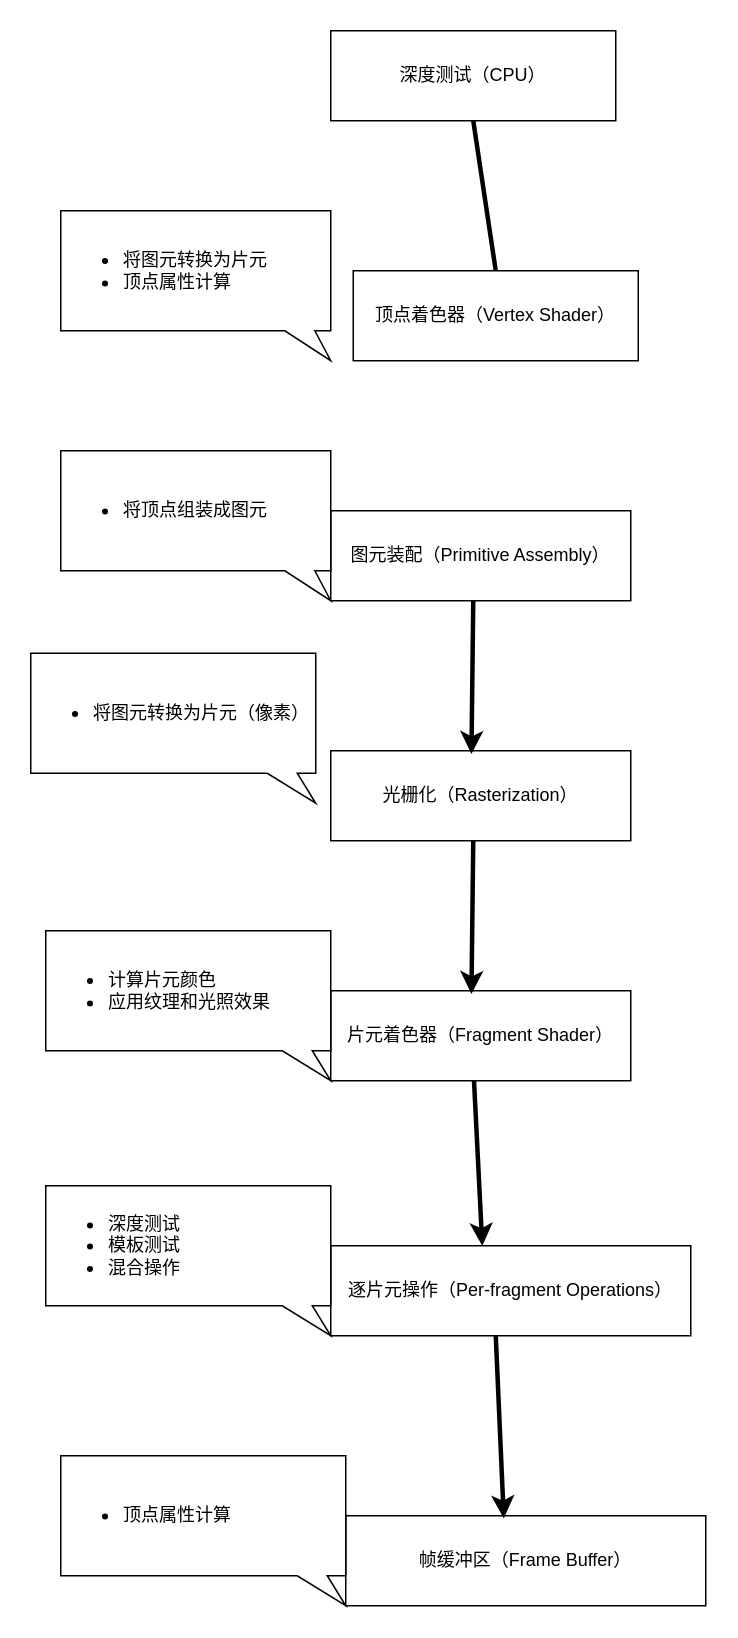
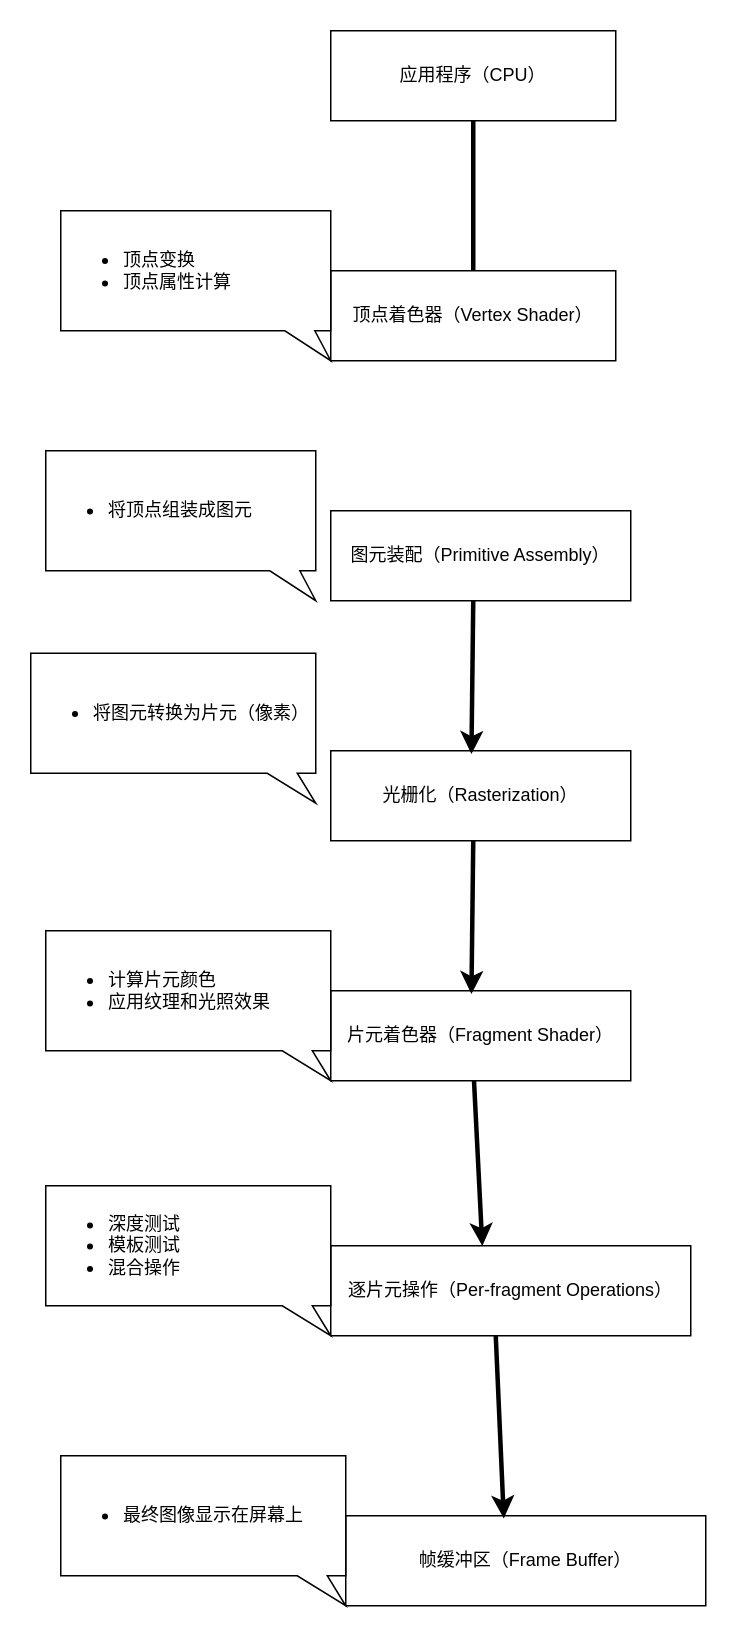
node "深度测试（CPU）": label "深度测试（CPU）" -> "应用程序（CPU）"
node "将图元转换为片元 顶点属性计算": label "将图元转换为片元 顶点属性计算" -> "顶点变换 顶点属性计算"
node "顶点着色器（Vertex Shader）": moved (496, 316) -> (473, 316)
node "将顶点组装成图元": moved (196, 526) -> (181, 526)
node "顶点属性计算": label "顶点属性计算" -> "最终图像显示在屏幕上"
